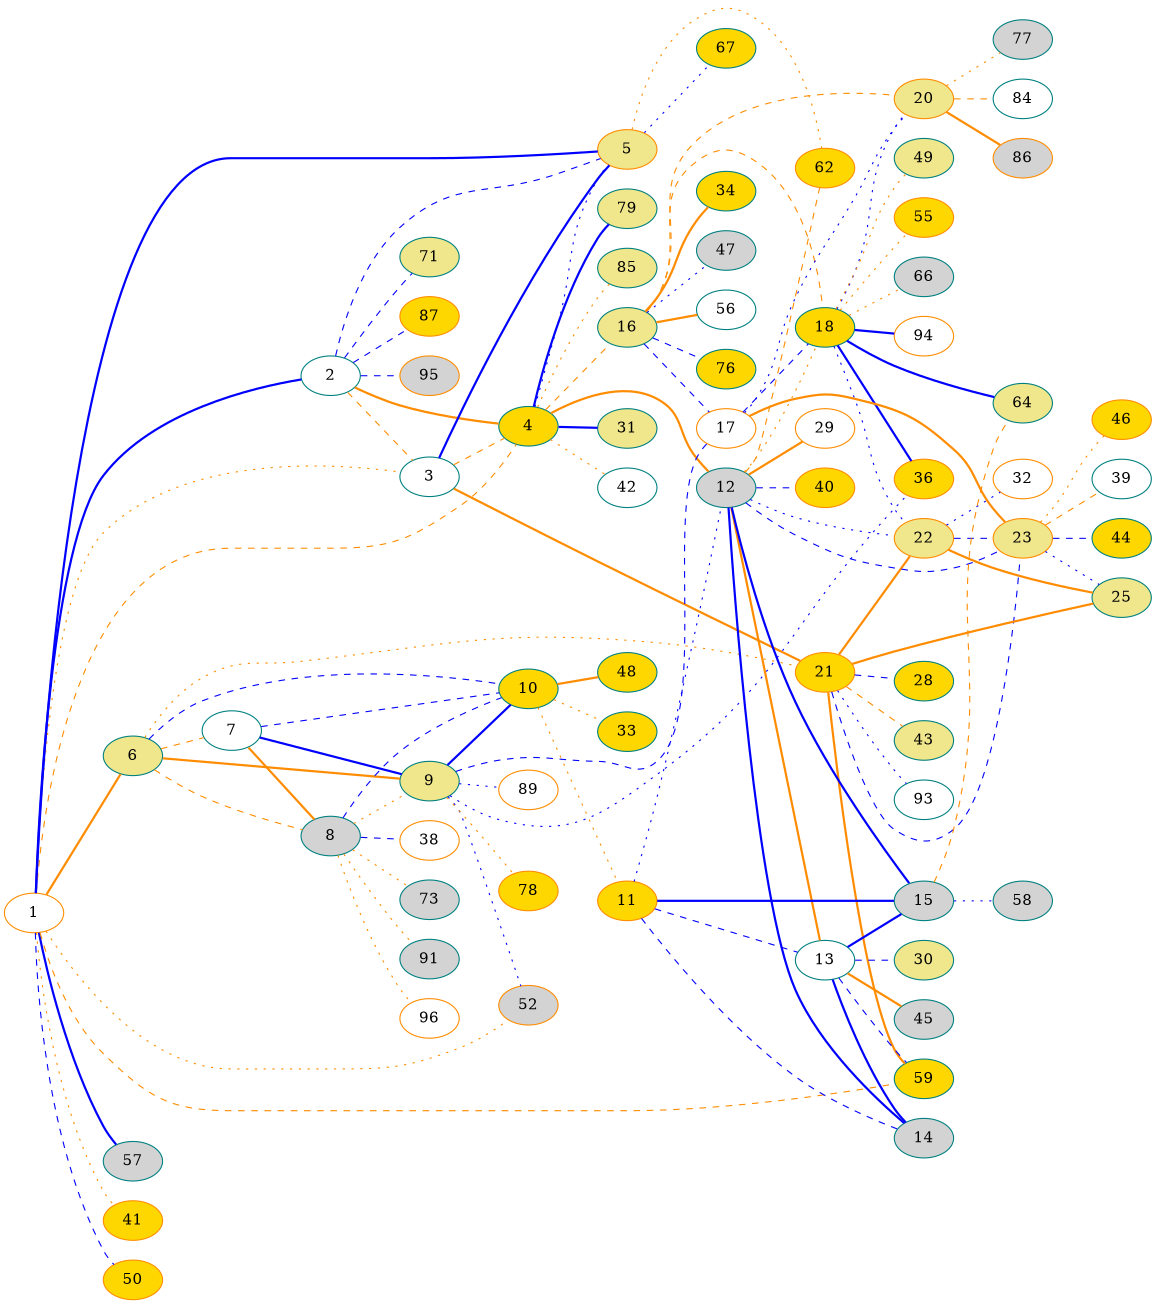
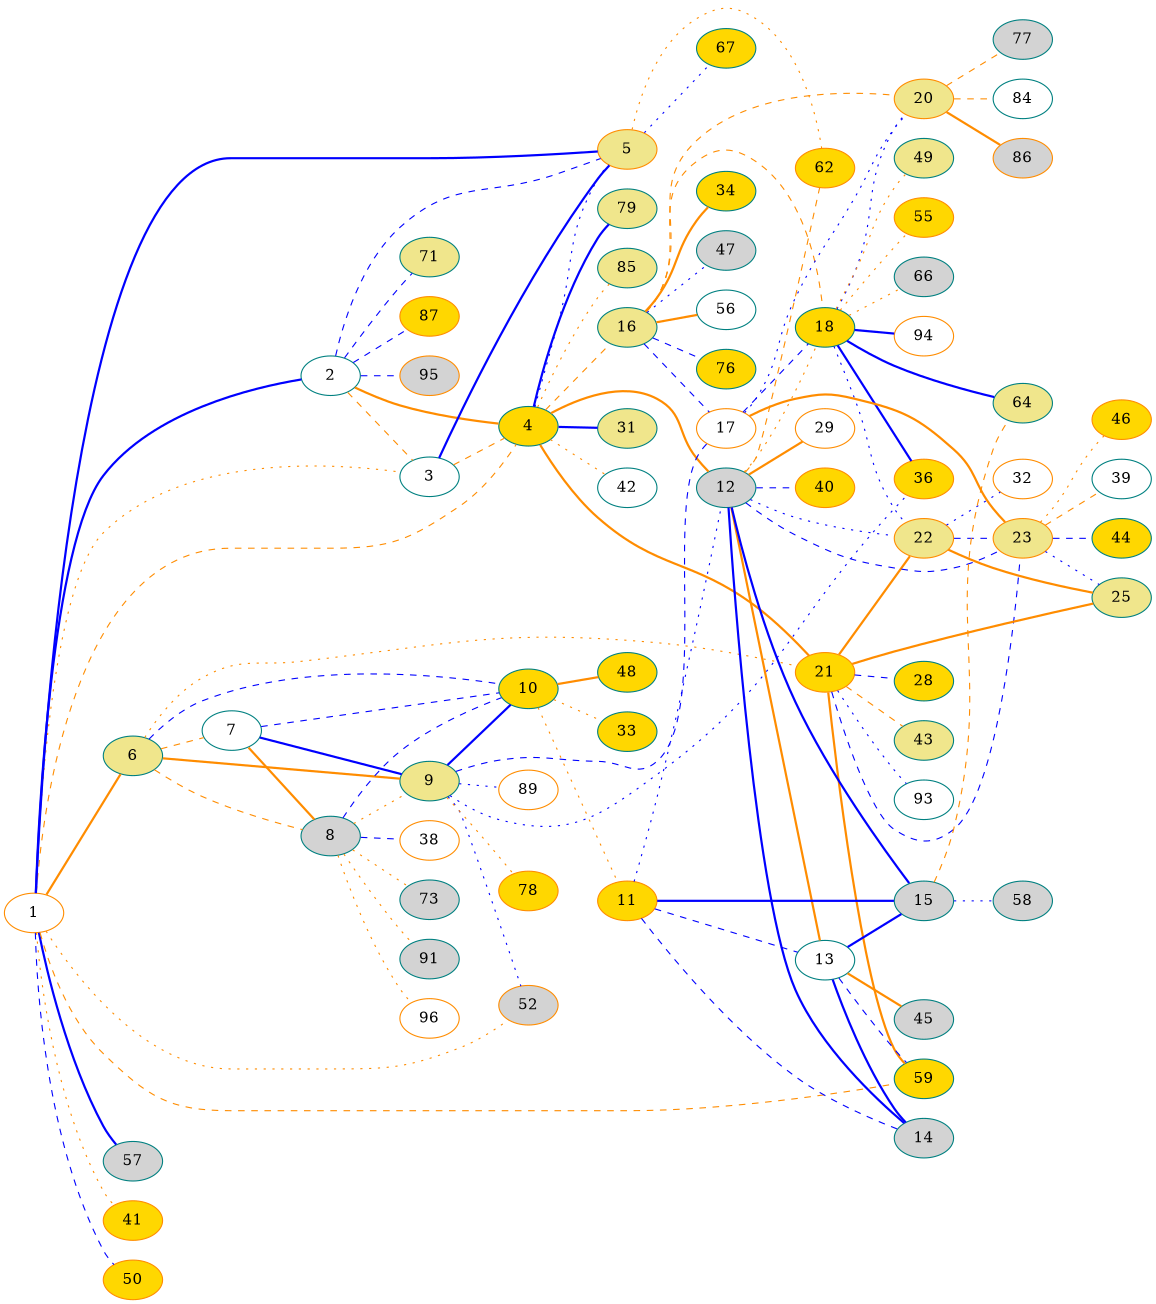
edge "77" -- "20": style dotted -> dashed
edge "3" -- "21": now "4" -- "21"
node "30": removed
